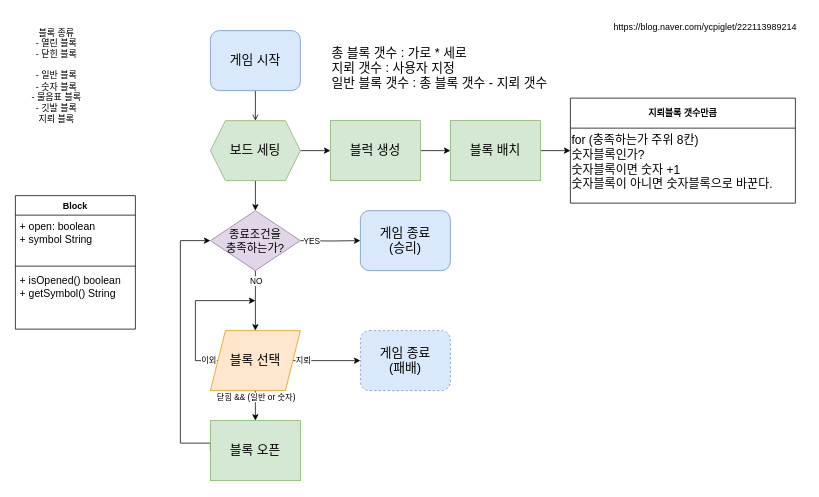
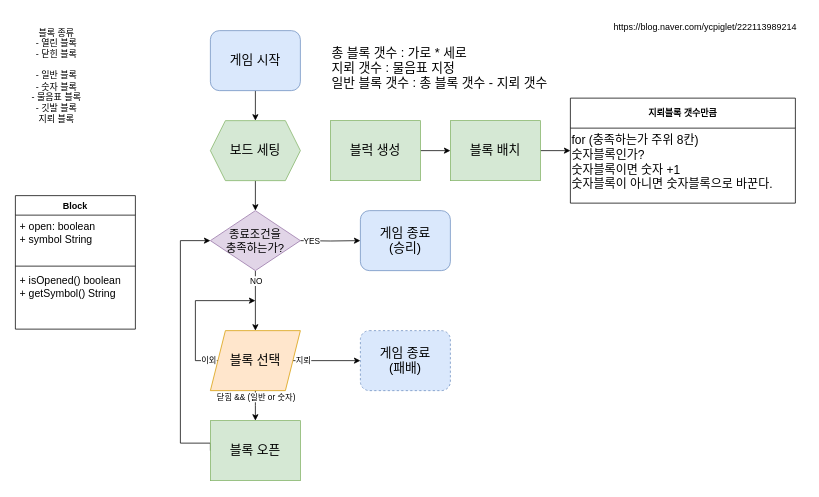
node "총 블록 갯수 : 가로 * 세로 지뢰 갯수 : 사용자 지정 일반 블록 갯수 : 총 블록 갯수 - 지뢰 갯수": label "총 블록 갯수 : 가로 * 세로 지뢰 갯수 : 사용자 지정 일반 블록 갯수 : 총 블록 갯수 - 지뢰 갯수" -> "총 블록 갯수 : 가로 * 세로 지뢰 갯수 : 물음표 지정 일반 블록 갯수 : 총 블록 갯수 - 지뢰 갯수"
edge "게임 시작" -> "보드 세팅": arrowhead open -> classic
edge "보드 세팅" -> "블럭 생성": removed
